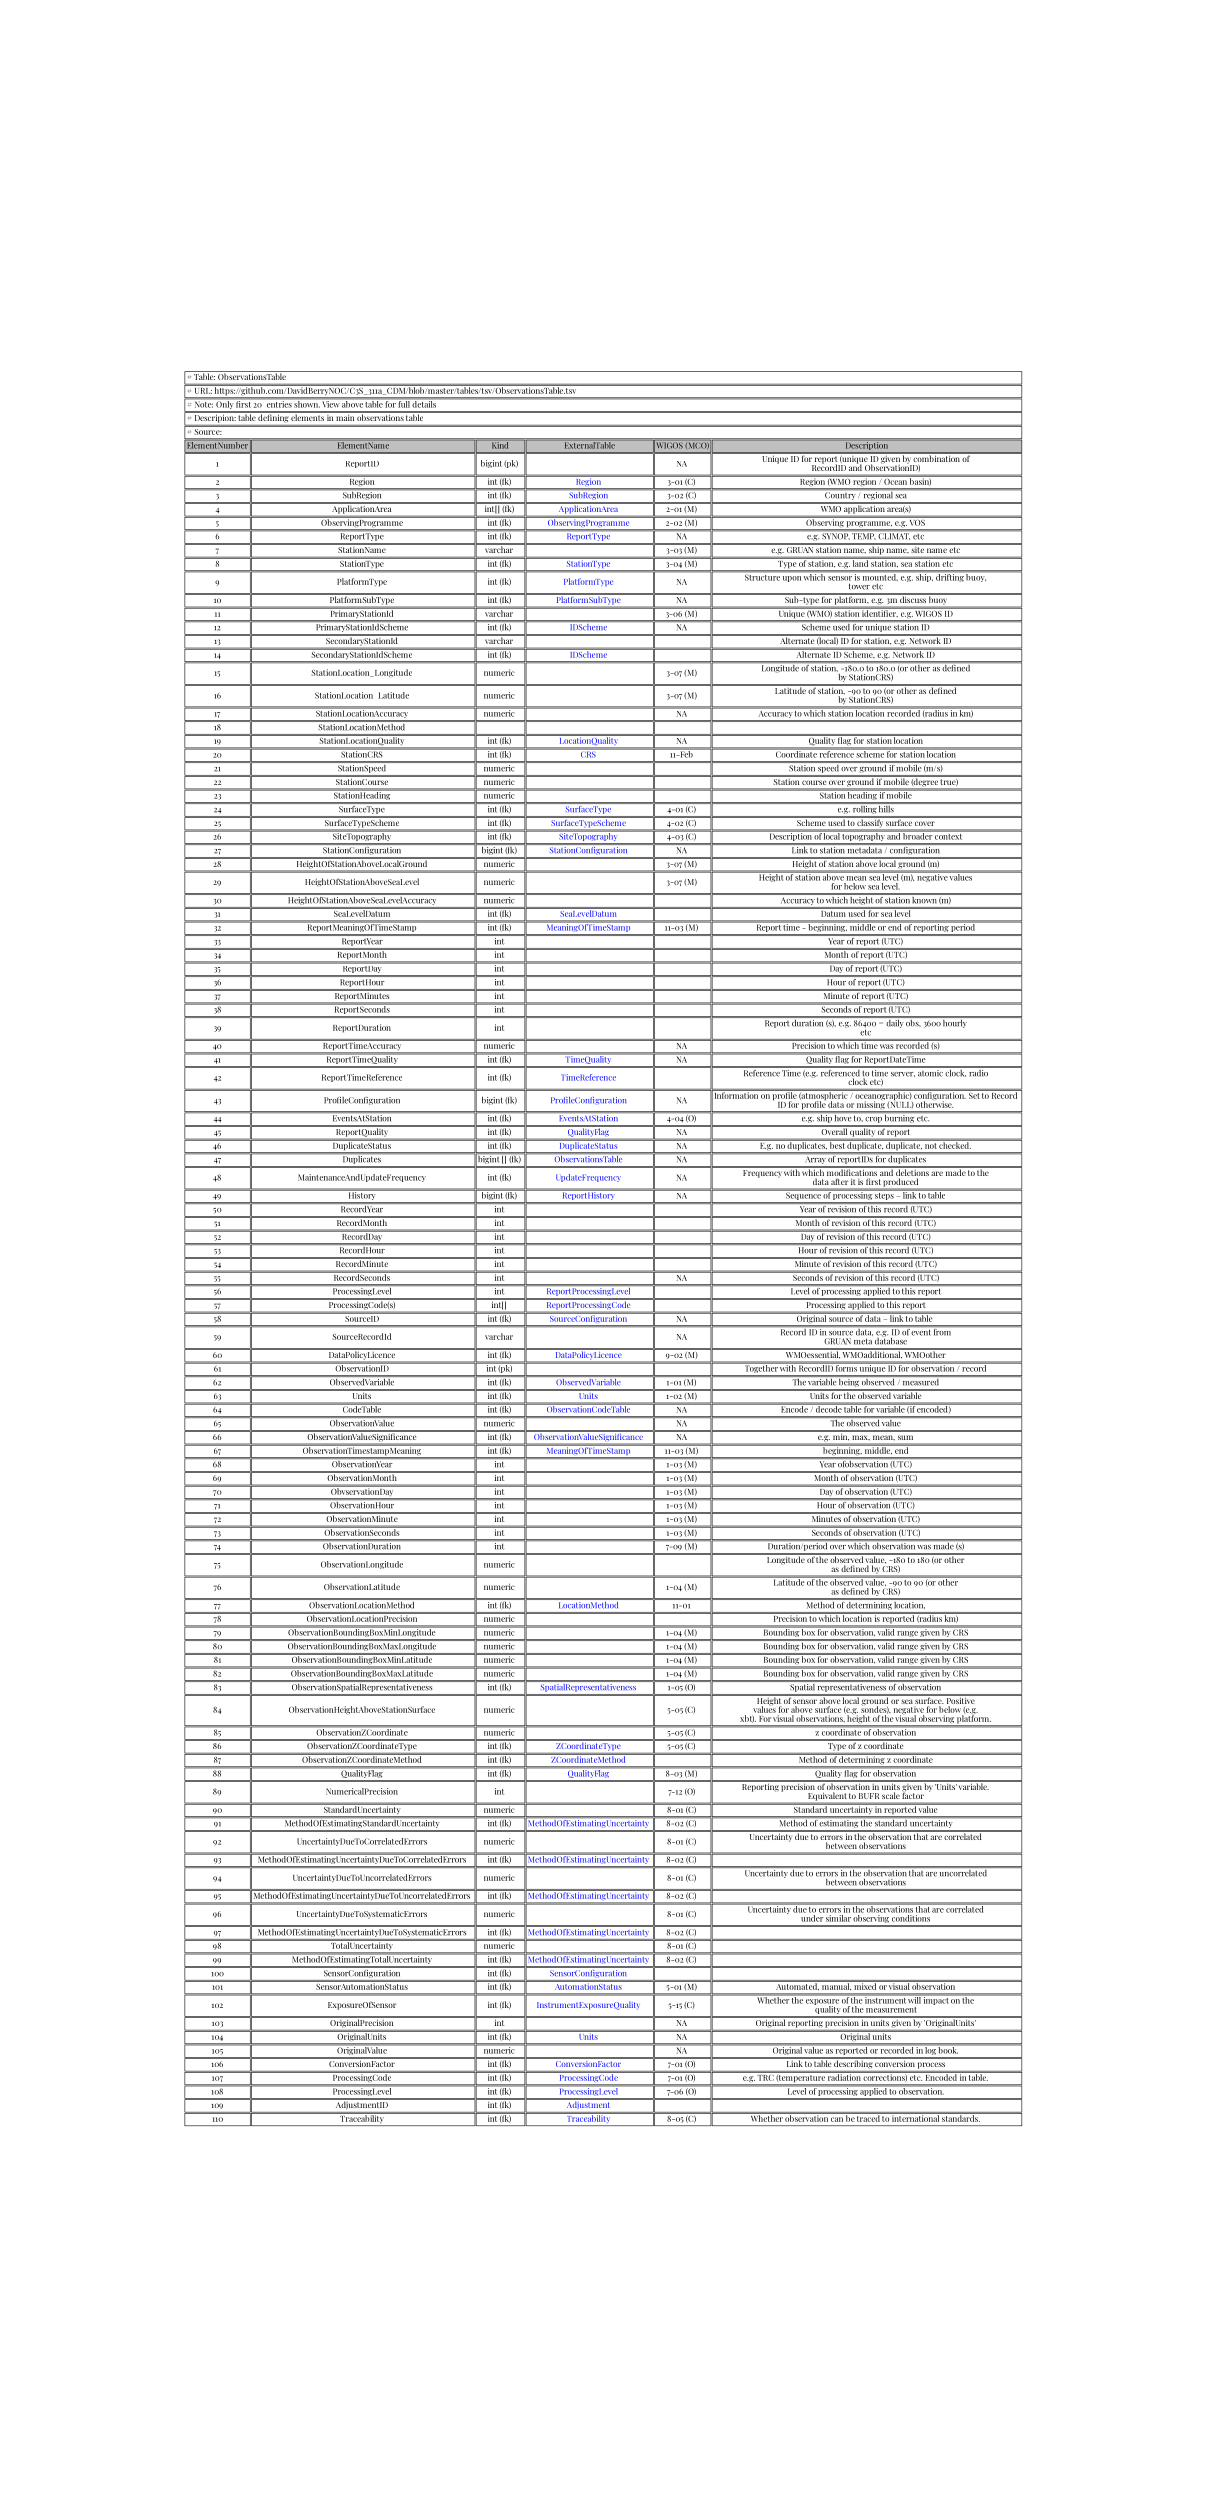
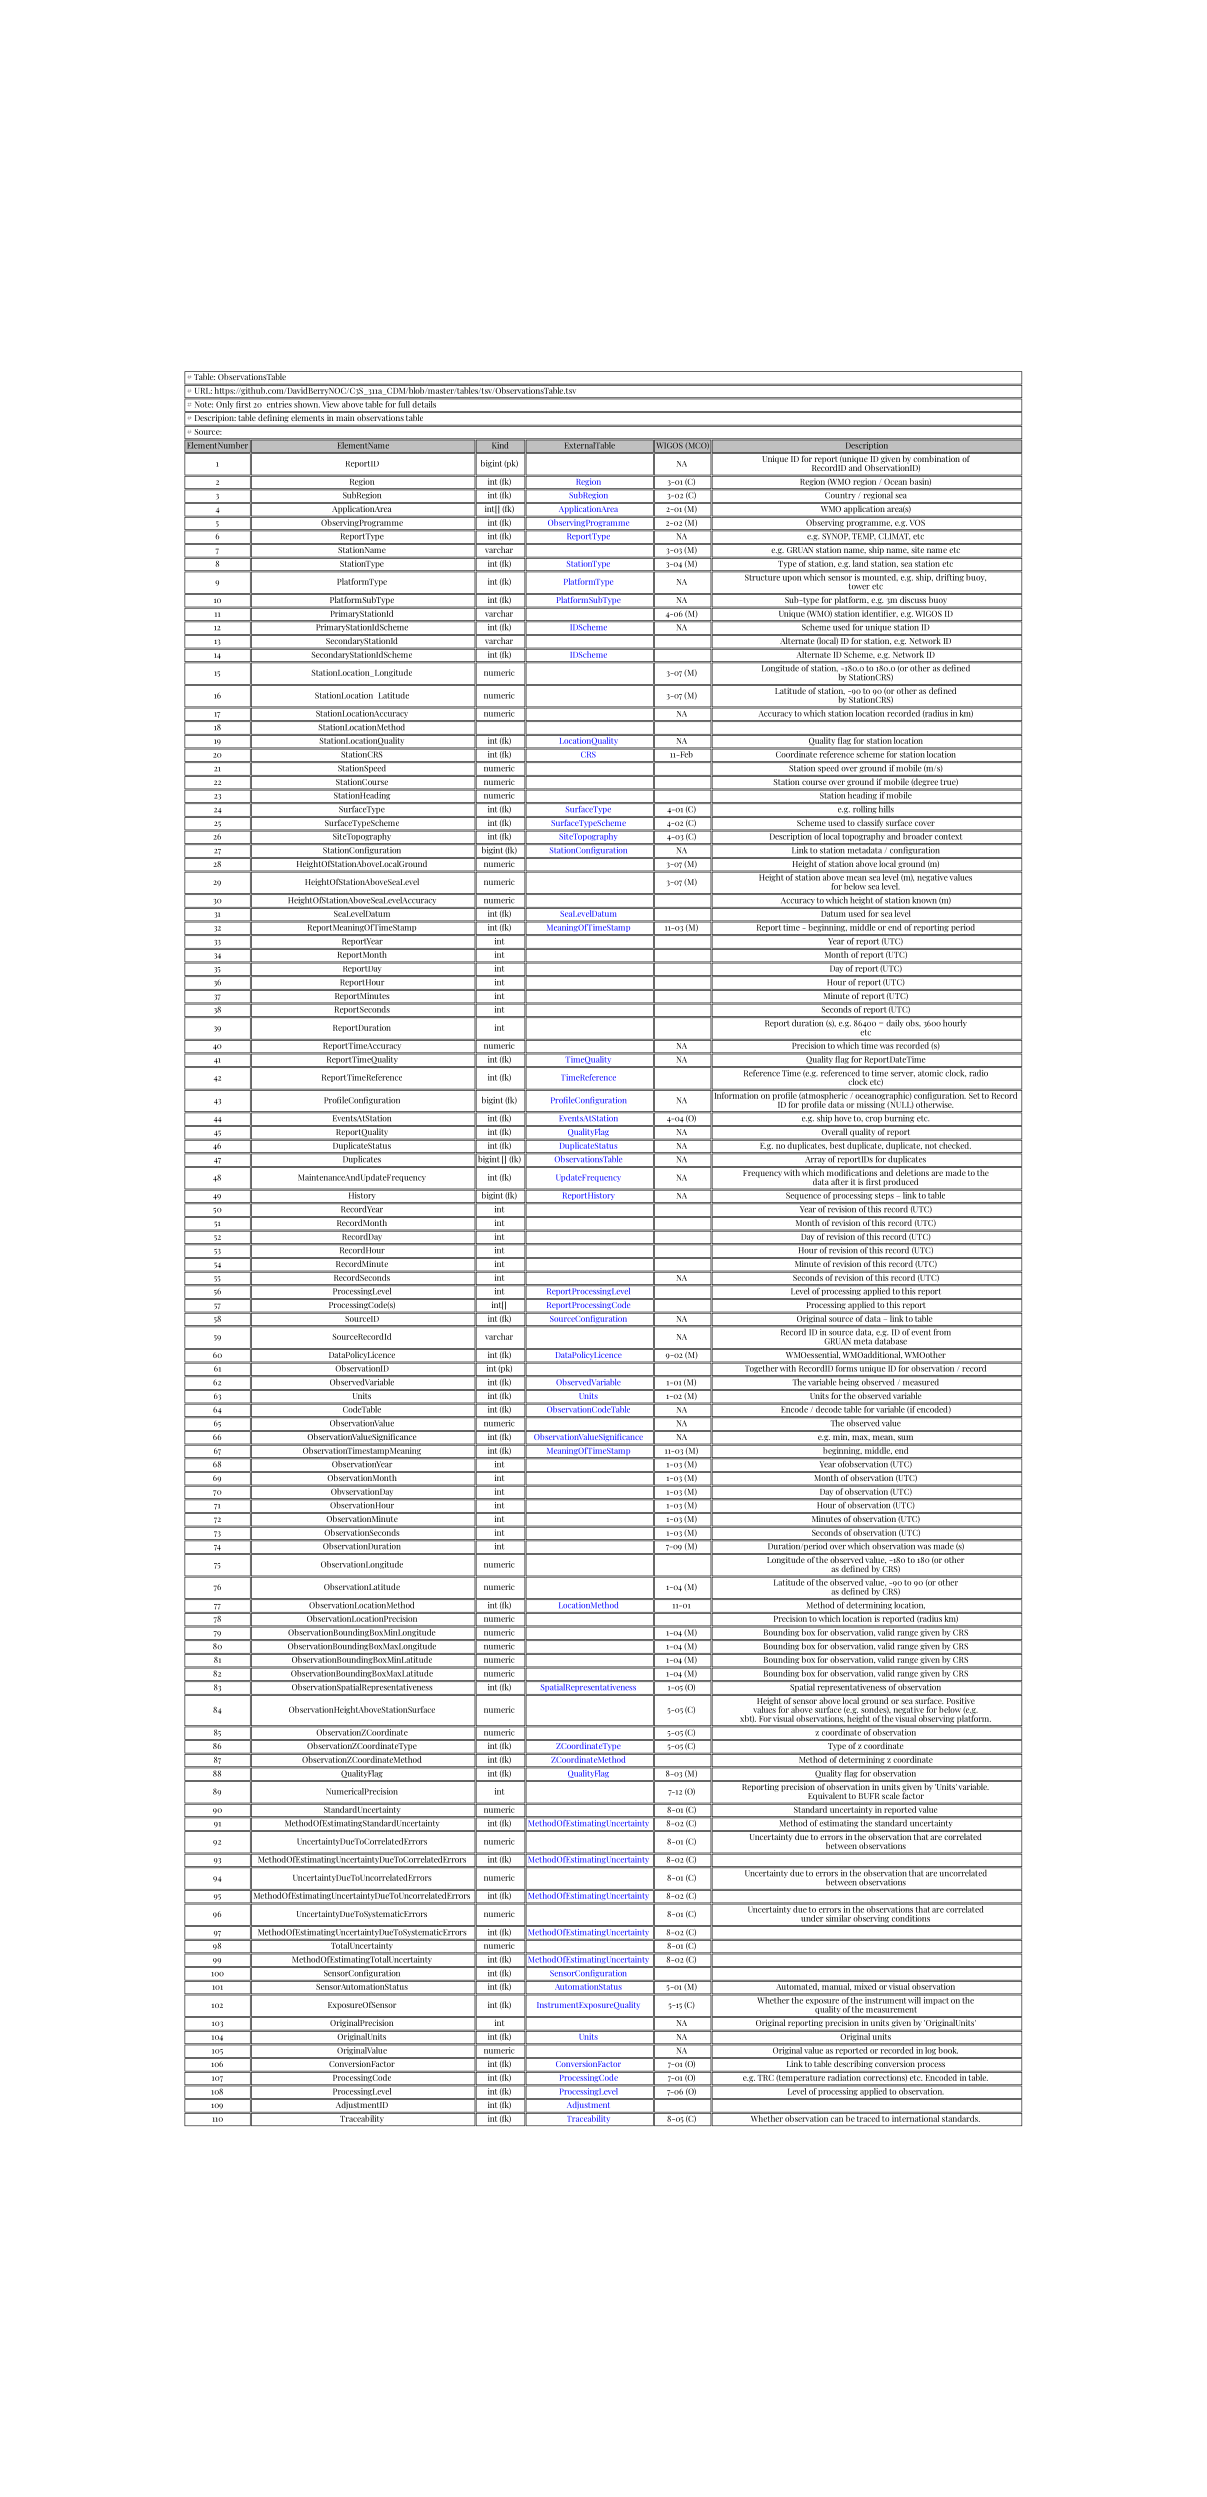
node "# Table: ObservationsTable": text "3-06 (M)" -> "4-06 (M)"
